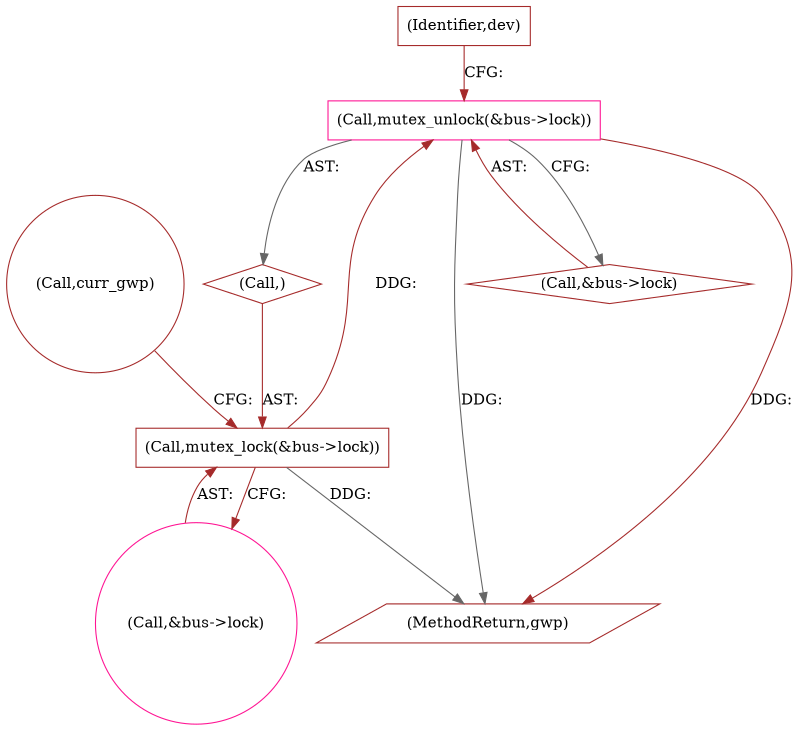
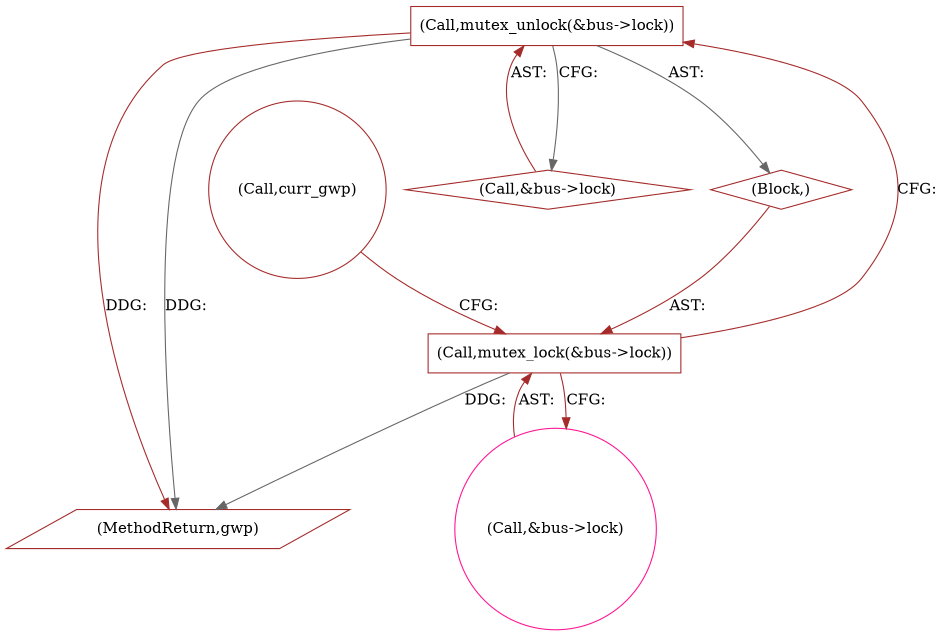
node "(Identifier,dev)": removed
node "(Call,mutex_unlock(&bus->lock))": color deeppink -> brown
node "(Call,)": label "(Call,)" -> "(Block,)"
edge "(Call,mutex_lock(&bus->lock))" -> "(Call,mutex_unlock(&bus->lock))": label "DDG: " -> "CFG: "
